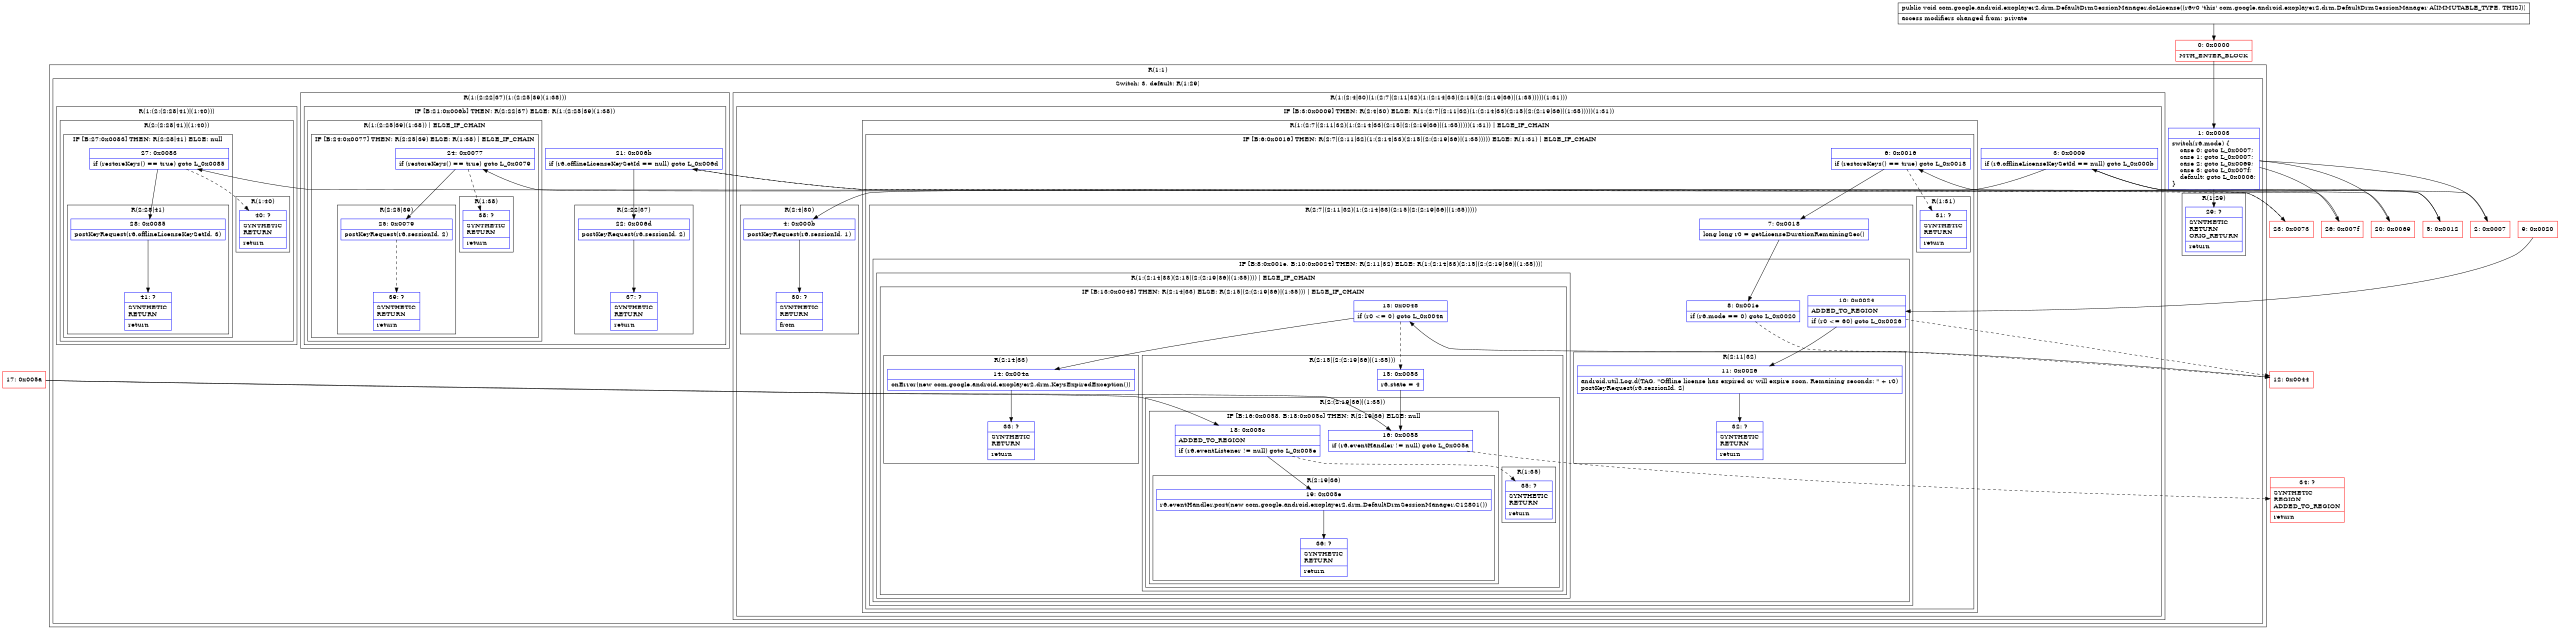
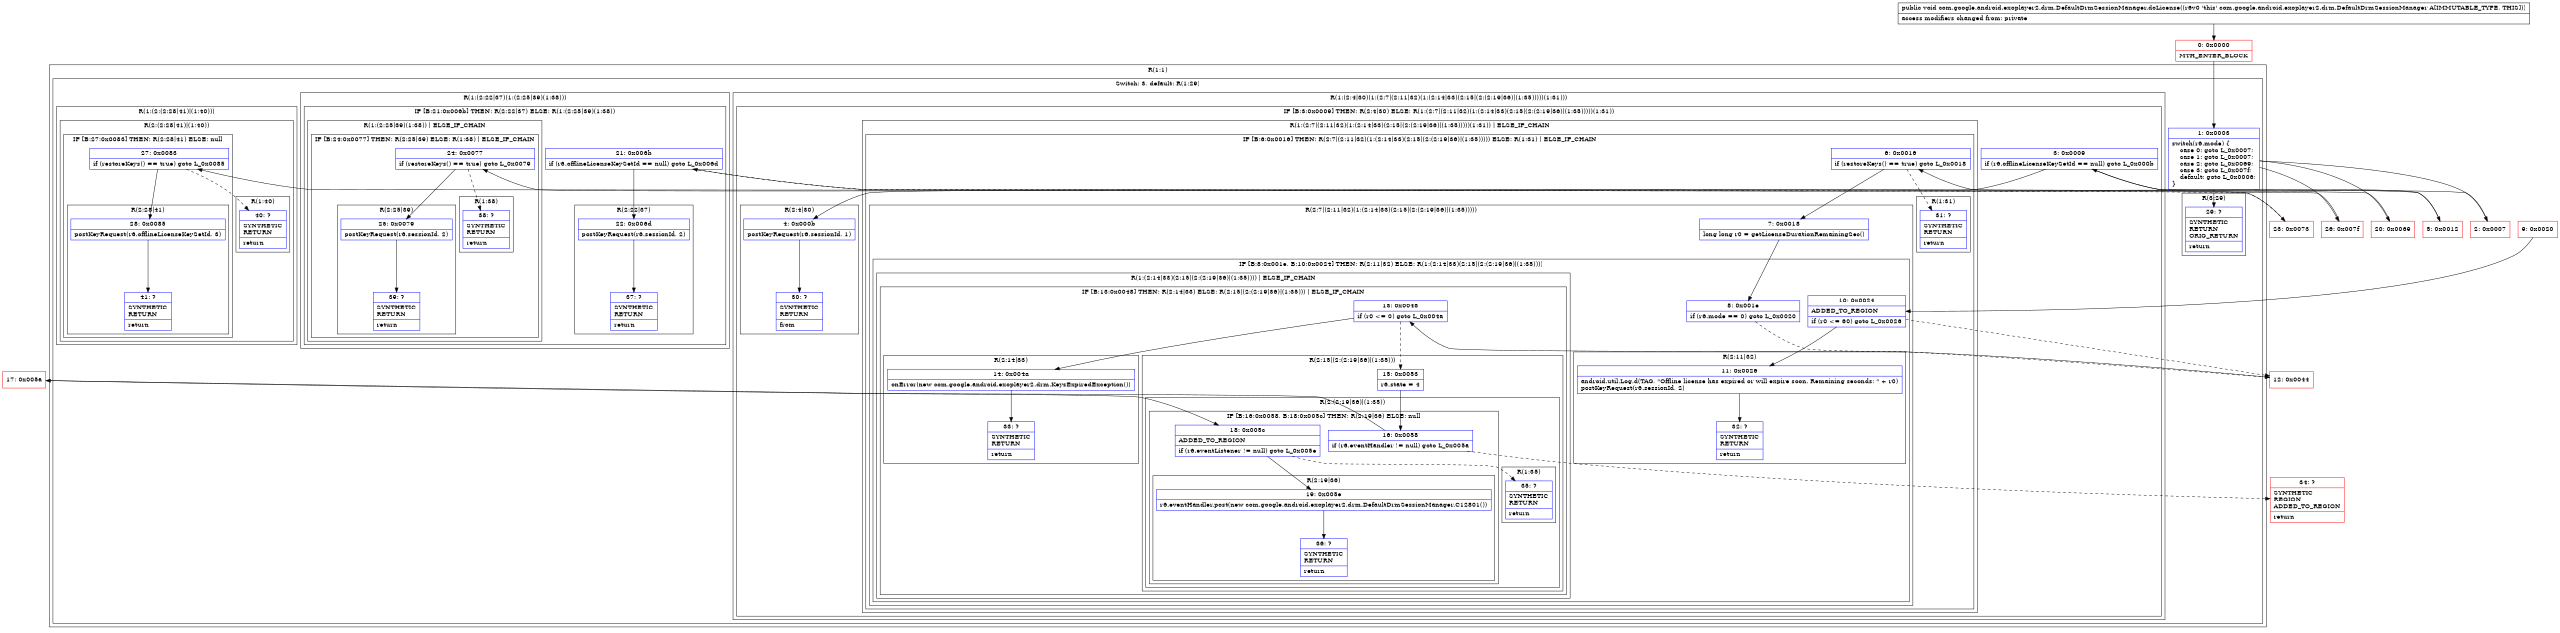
cluster "R(1:29)": label "R(1:29)" -> "R(3:29)"
edge "25: 0x0079" -> "39: ?": style dashed -> solid
edge "17: 0x005a" -> "16: 0x0058": reversed
